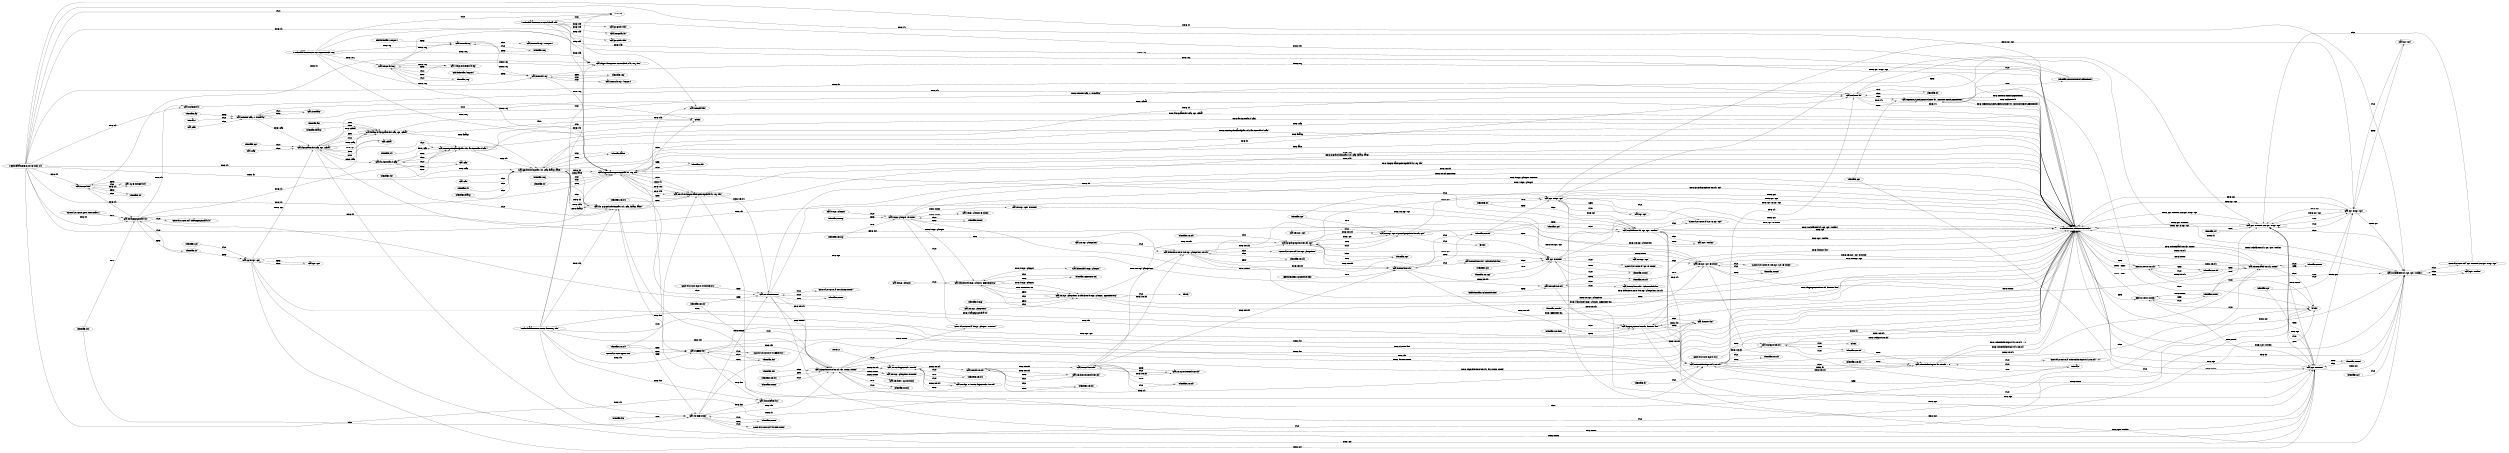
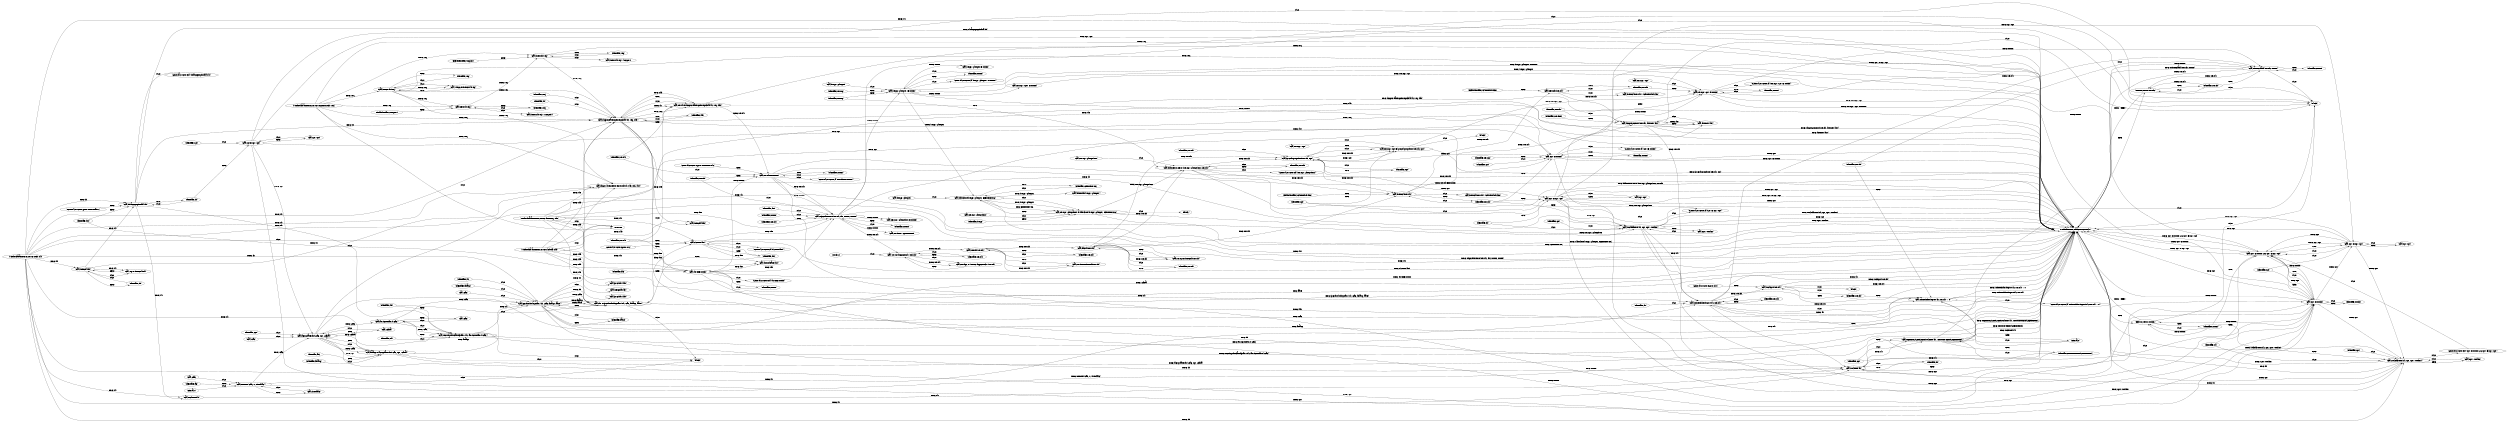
edge "(Call,__ip6_dst_store(newsk, dst, NULL, NULL))" -> "(ControlStructure,if (ireq6->pktopts != NULL))": now "(Call,__ip6_dst_store(newsk, dst, NULL, NULL))" -> "(Call,ireq6->pktopts != NULL)"
node "(Call,inet6_sk(newsk))": label "(Call,inet6_sk(newsk))" -> "(Call,iif6_sk(newsk))"
